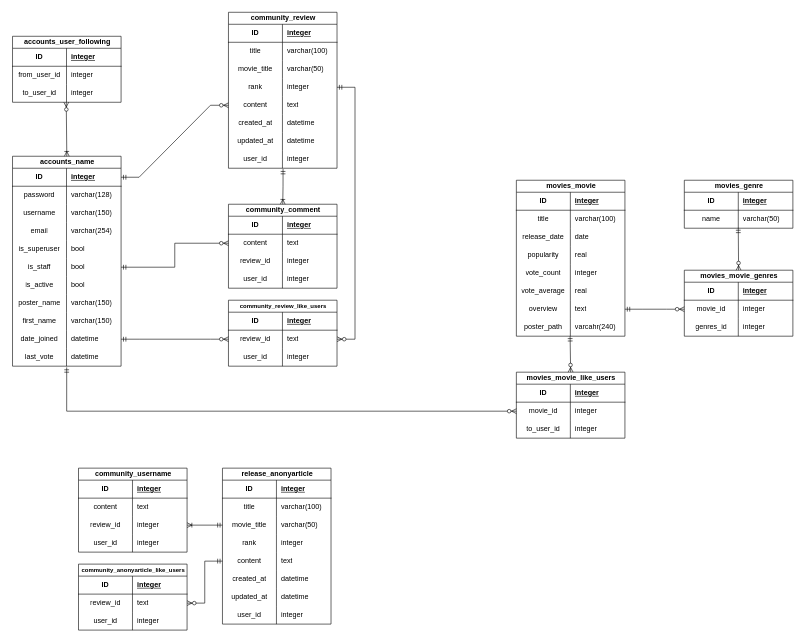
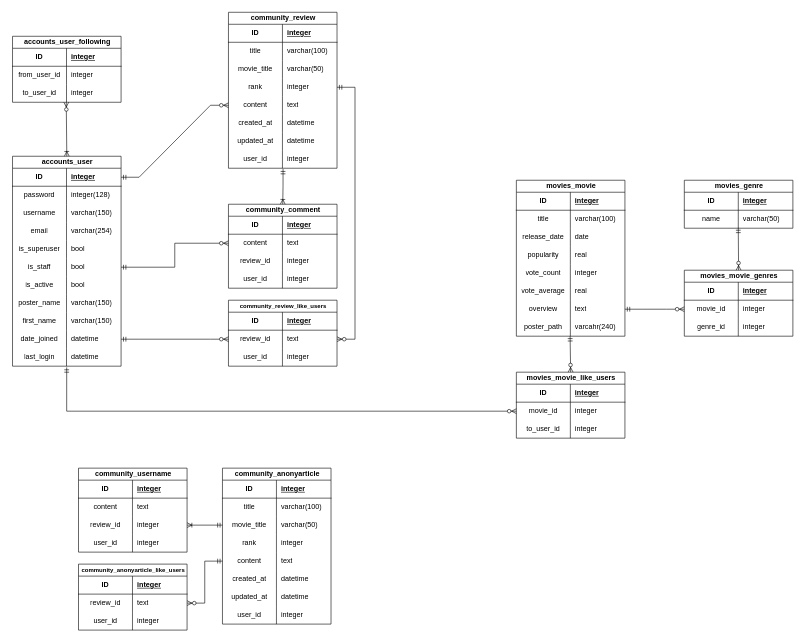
node "accounts_name": label "accounts_name" -> "accounts_user"
node "varchar(128)": label "varchar(128)" -> "integer(128)"
node "genres_id": label "genres_id" -> "genre_id"
node "last_vote": label "last_vote" -> "last_login"
node "release_anonyarticle": label "release_anonyarticle" -> "community_anonyarticle"
